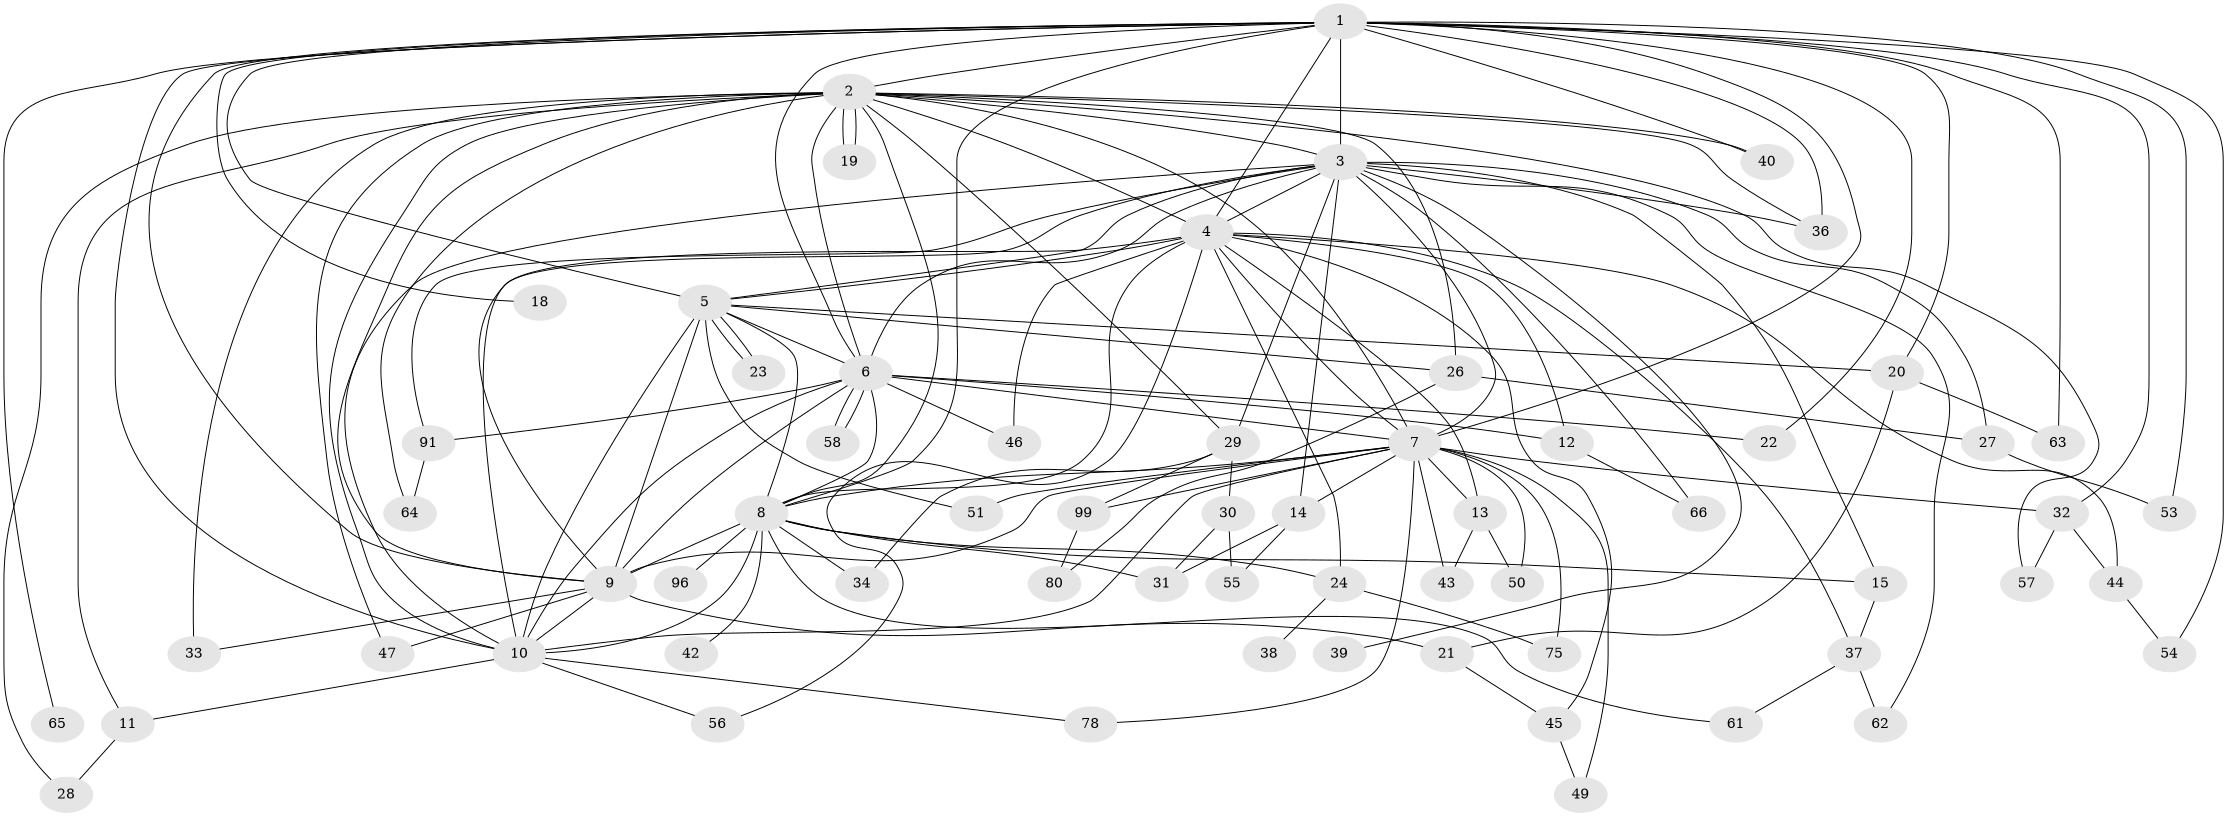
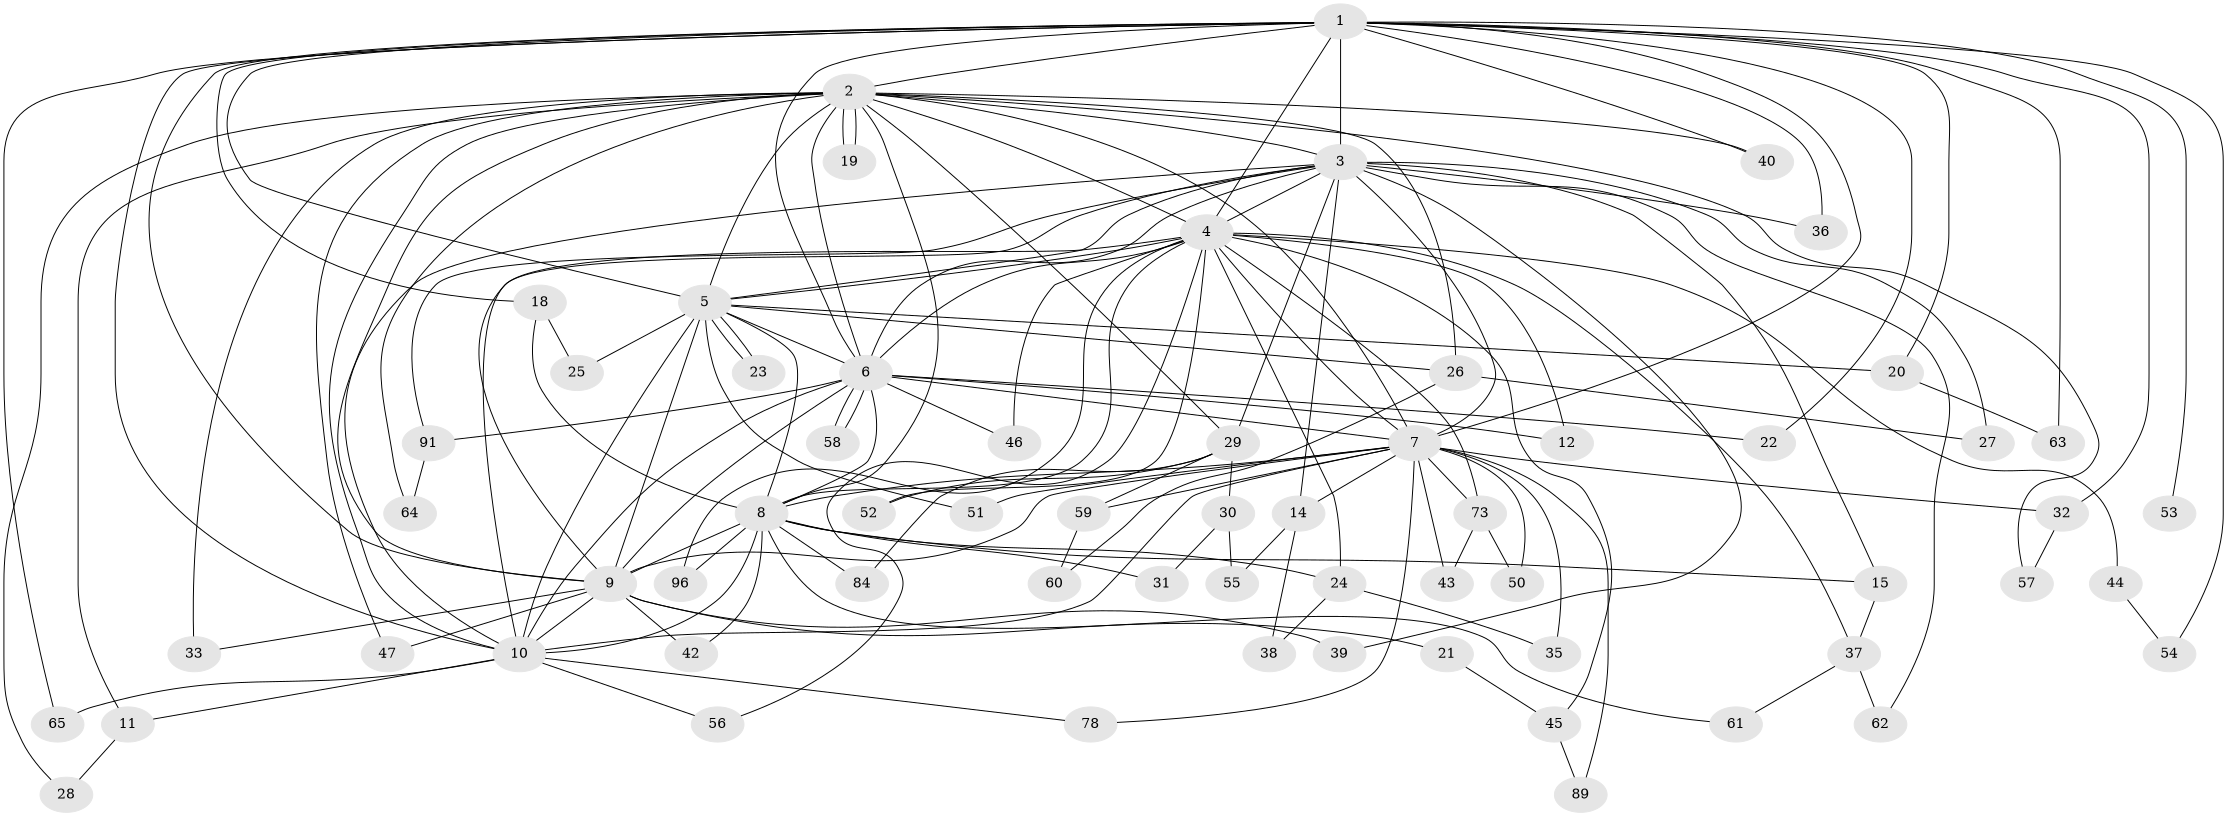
edge "2" -- "36": now "2" -- "5"
edge "1" -- "8": now "18" -- "8"
edge "4" -- "6": added
node "25": added
edge "4" -- "96": added
edge "27" -- "53": removed
node "52": added
node "99": label "99" -> "59"
node "13": label "13" -> "73"
node "66": removed
edge "14" -- "31": now "14" -- "38"
edge "32" -- "44": removed
node "34": label "34" -> "84"
node "80": label "80" -> "60"
edge "20" -- "21": removed
edge "9" -- "42": added
edge "9" -- "39": added
node "75": label "75" -> "35"
edge "10" -- "65": added
node "49": label "49" -> "89"
